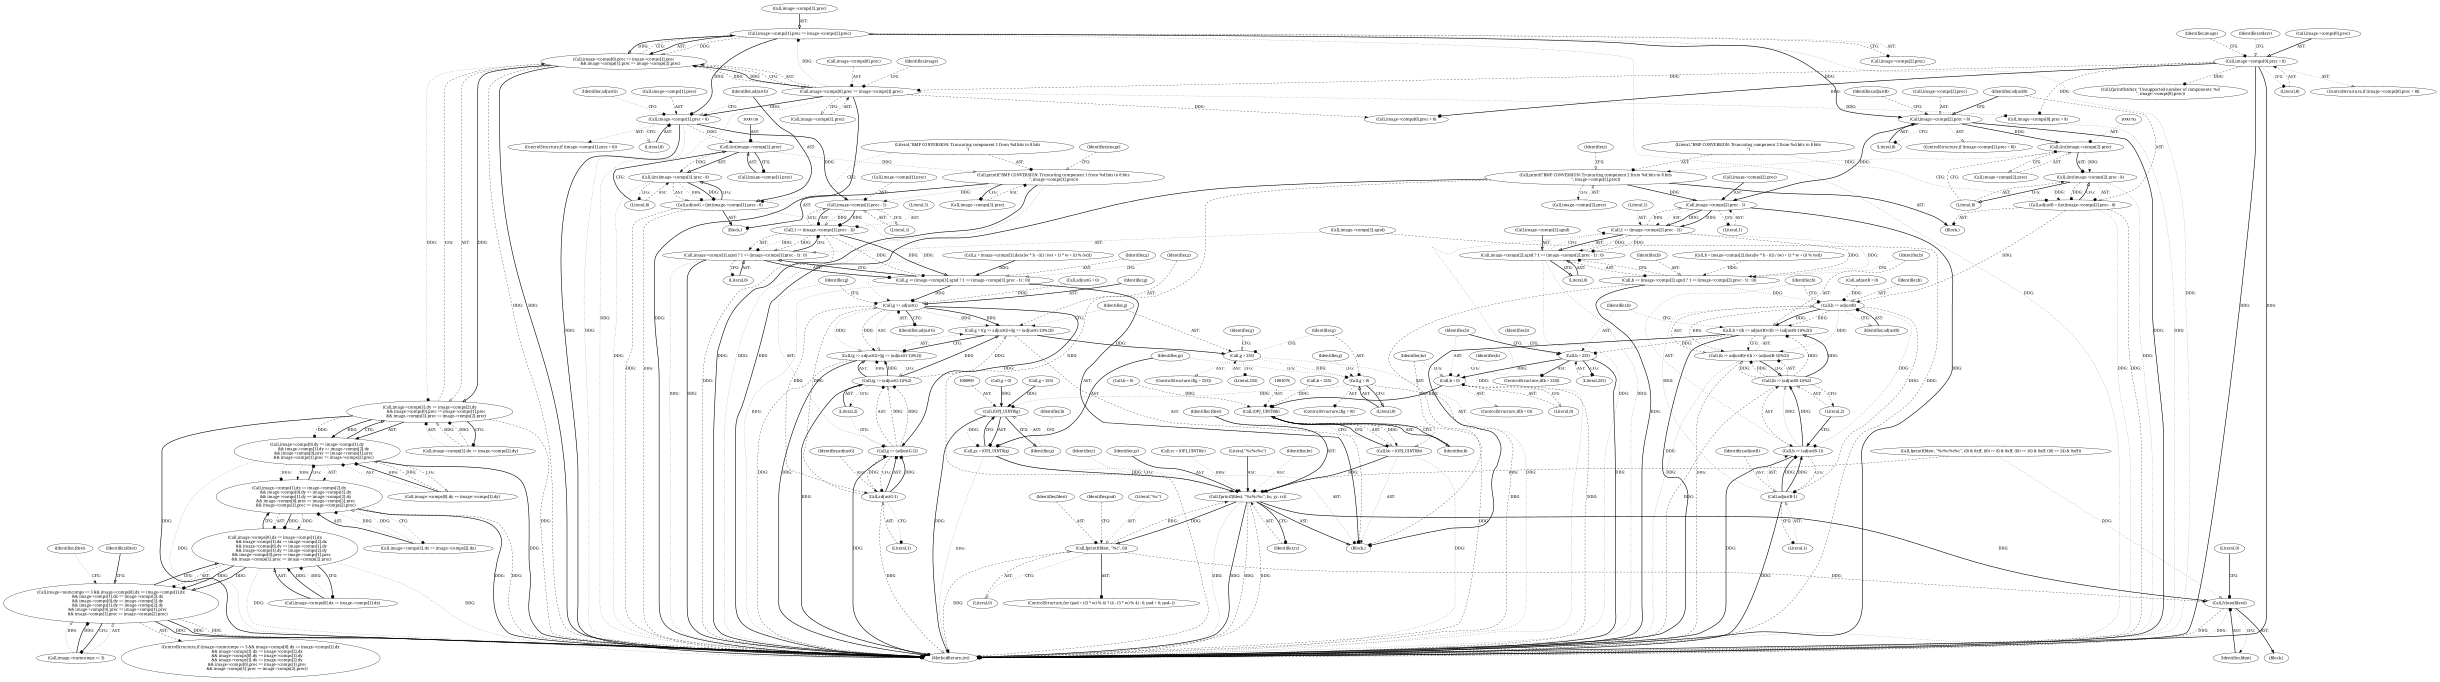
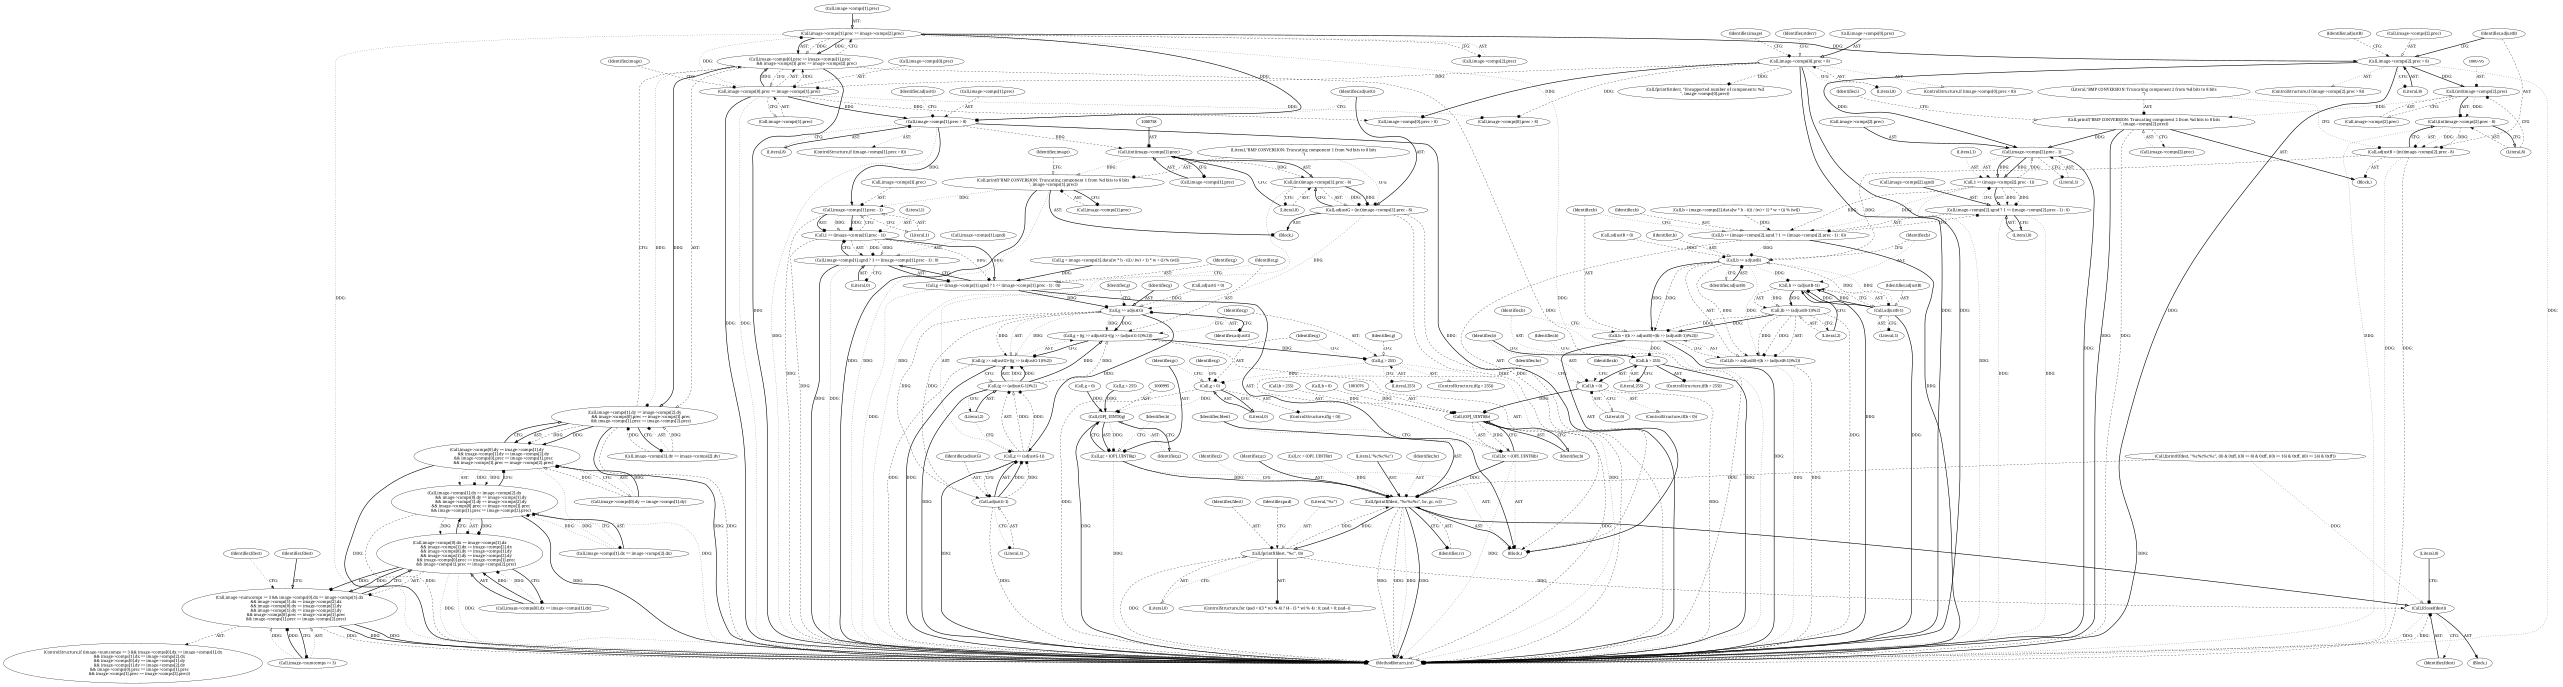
edge "(Call,(b >> adjustB)+((b >> (adjustB-1))%2))" -> "(Call,(b >> (adjustB-1))%2)": removed, label "CFG:"
edge "(Call,b > 255)" -> "(Call,b < 0)": label "DDG: " -> "AST: "
edge "(Call,image->comps[1].sgnd)" -> "(MethodReturn,int)": now "(Call,image->comps[1].prec - 1)" -> "(MethodReturn,int)"
